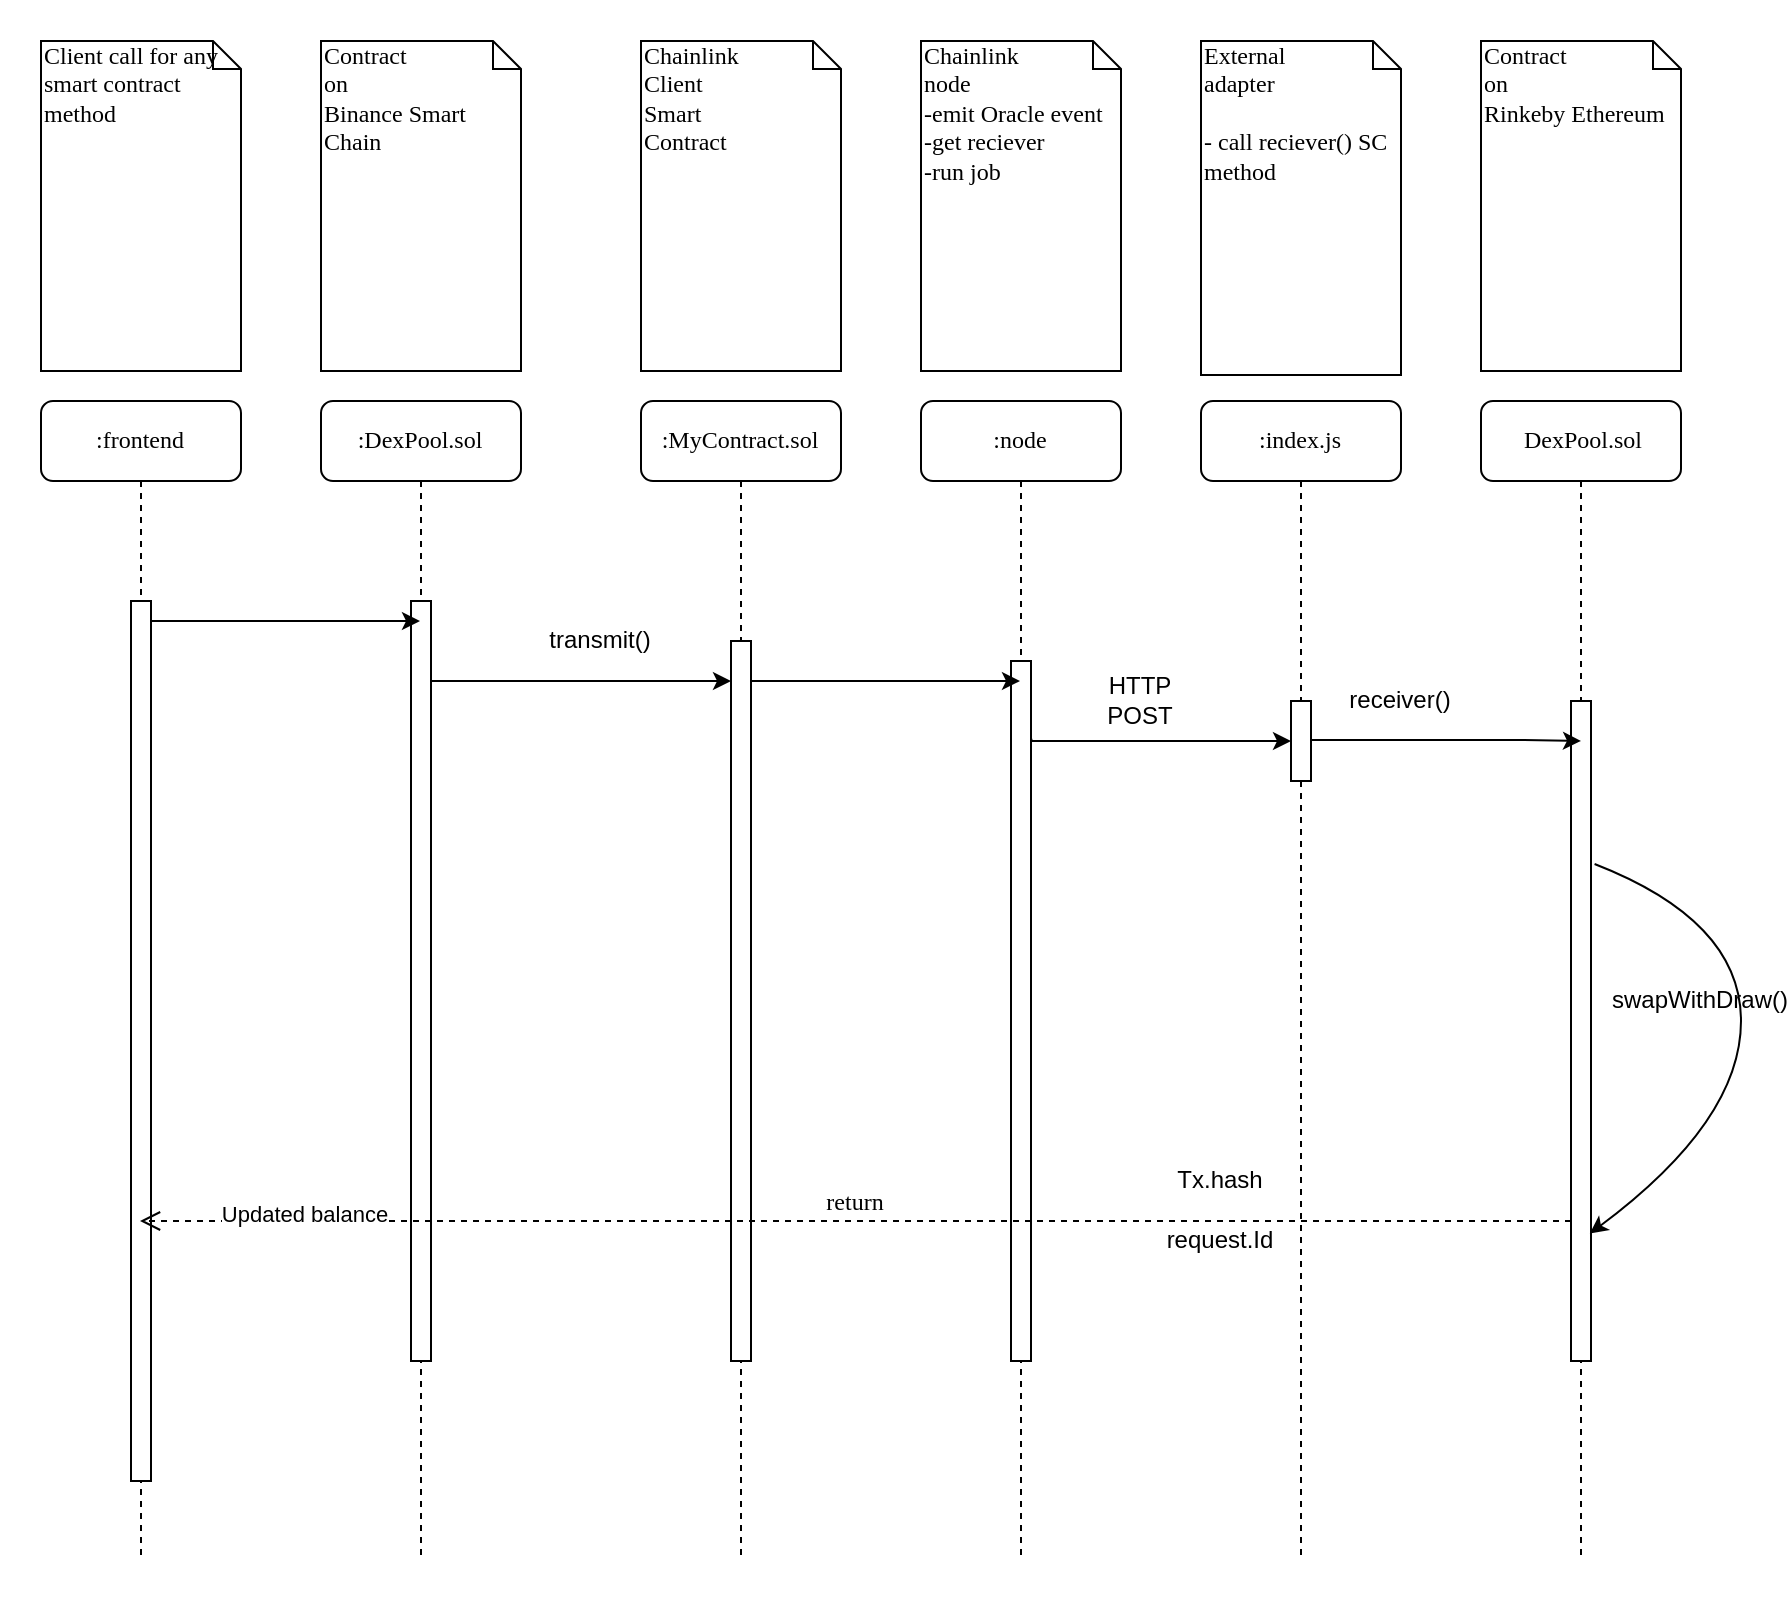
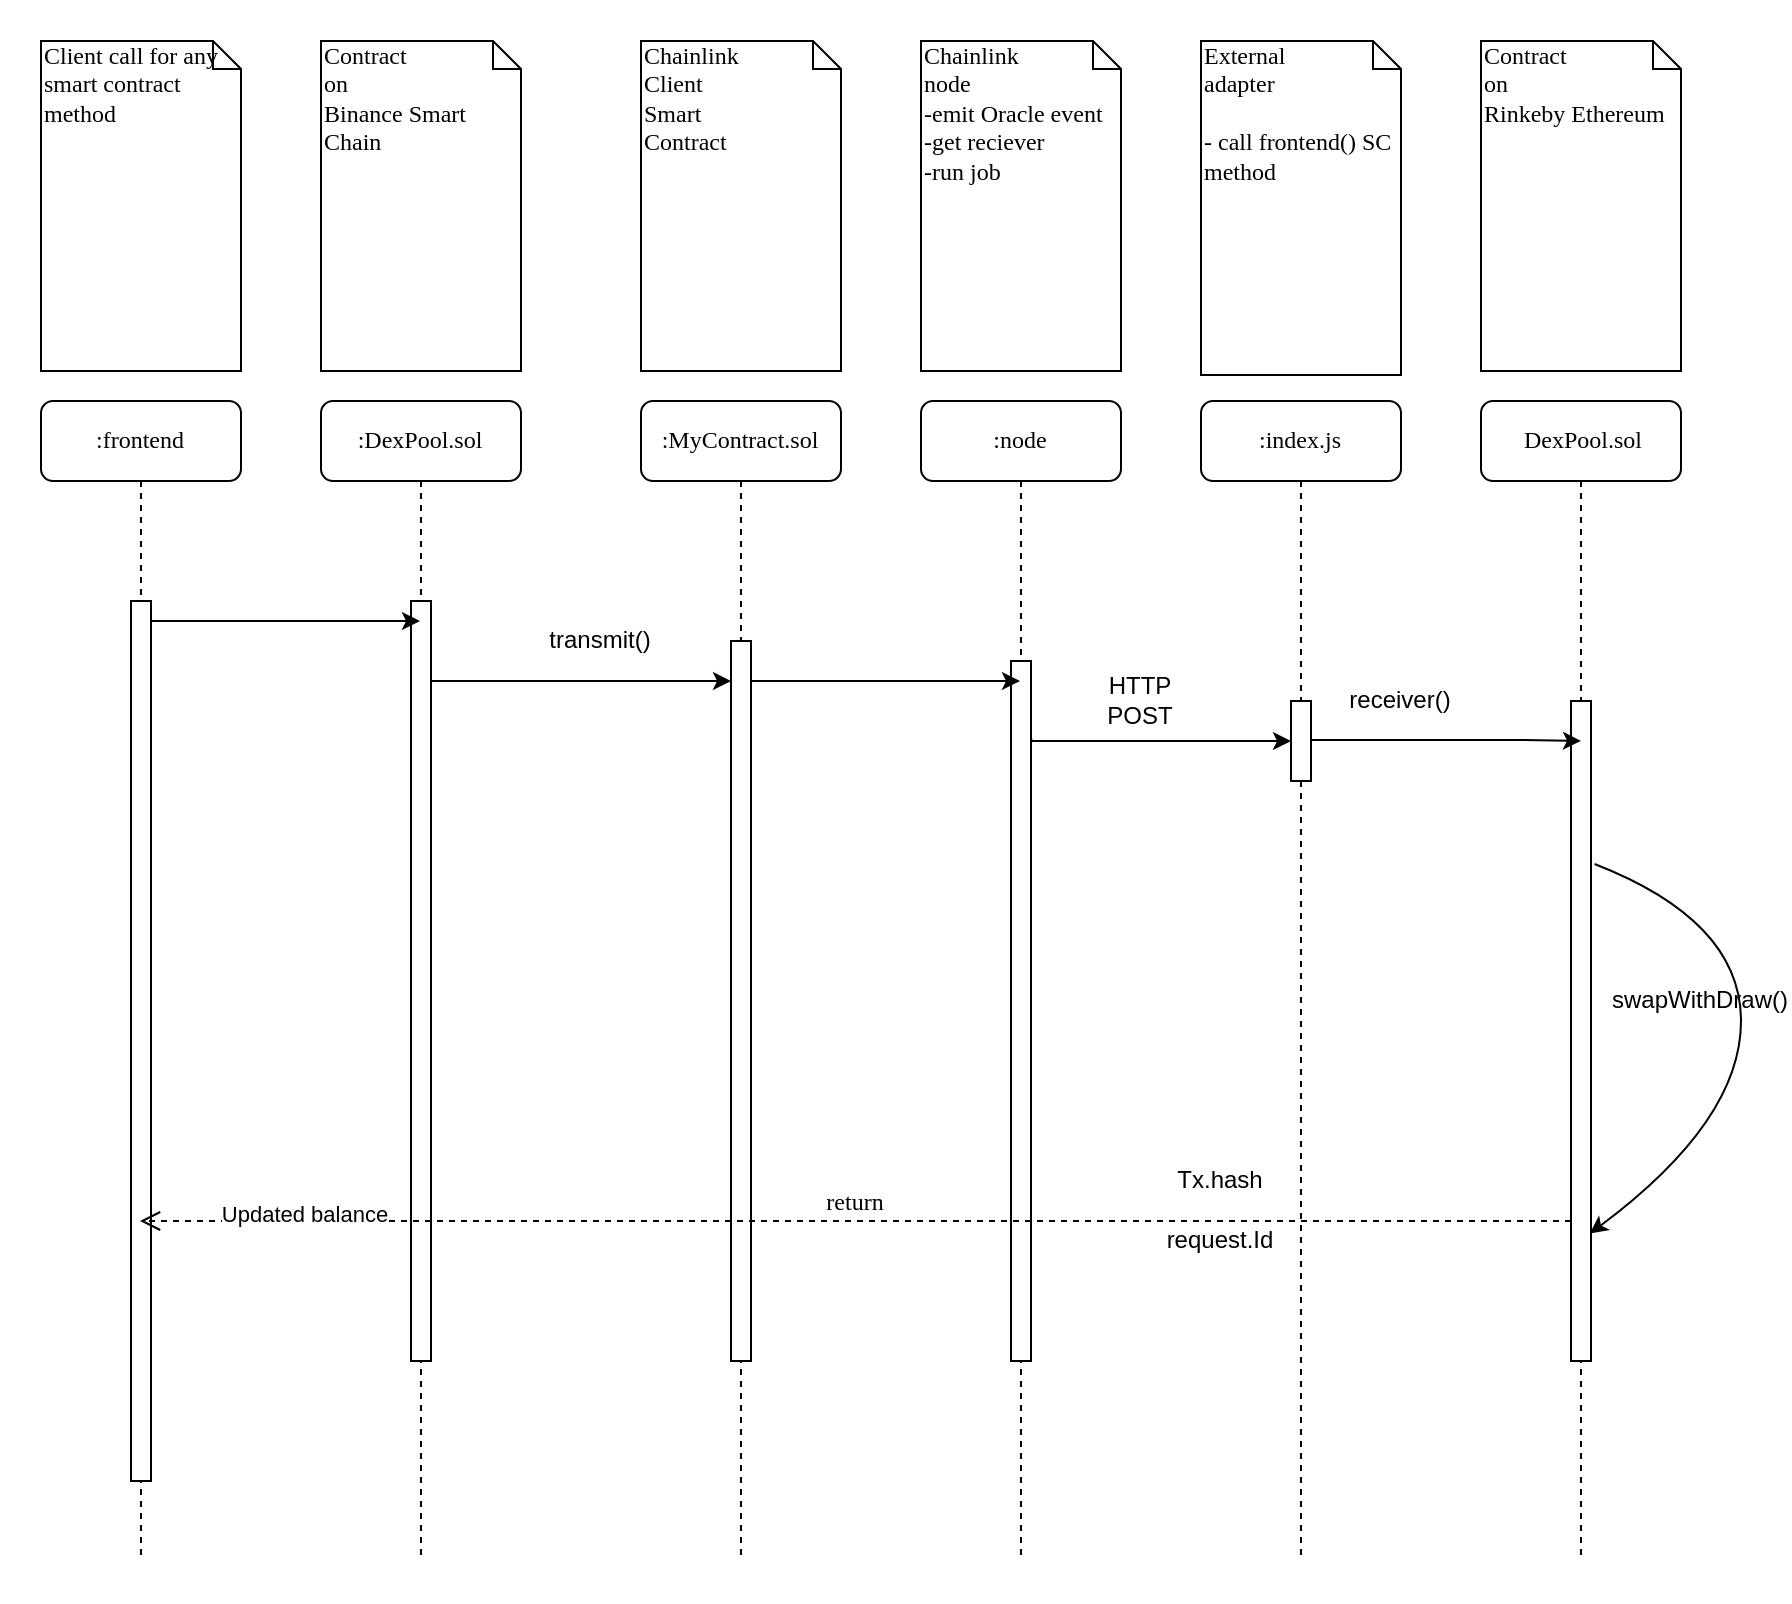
node "External adapter - call reciever() SC method": label "External adapter - call reciever() SC method" -> "External adapter - call frontend() SC method"
